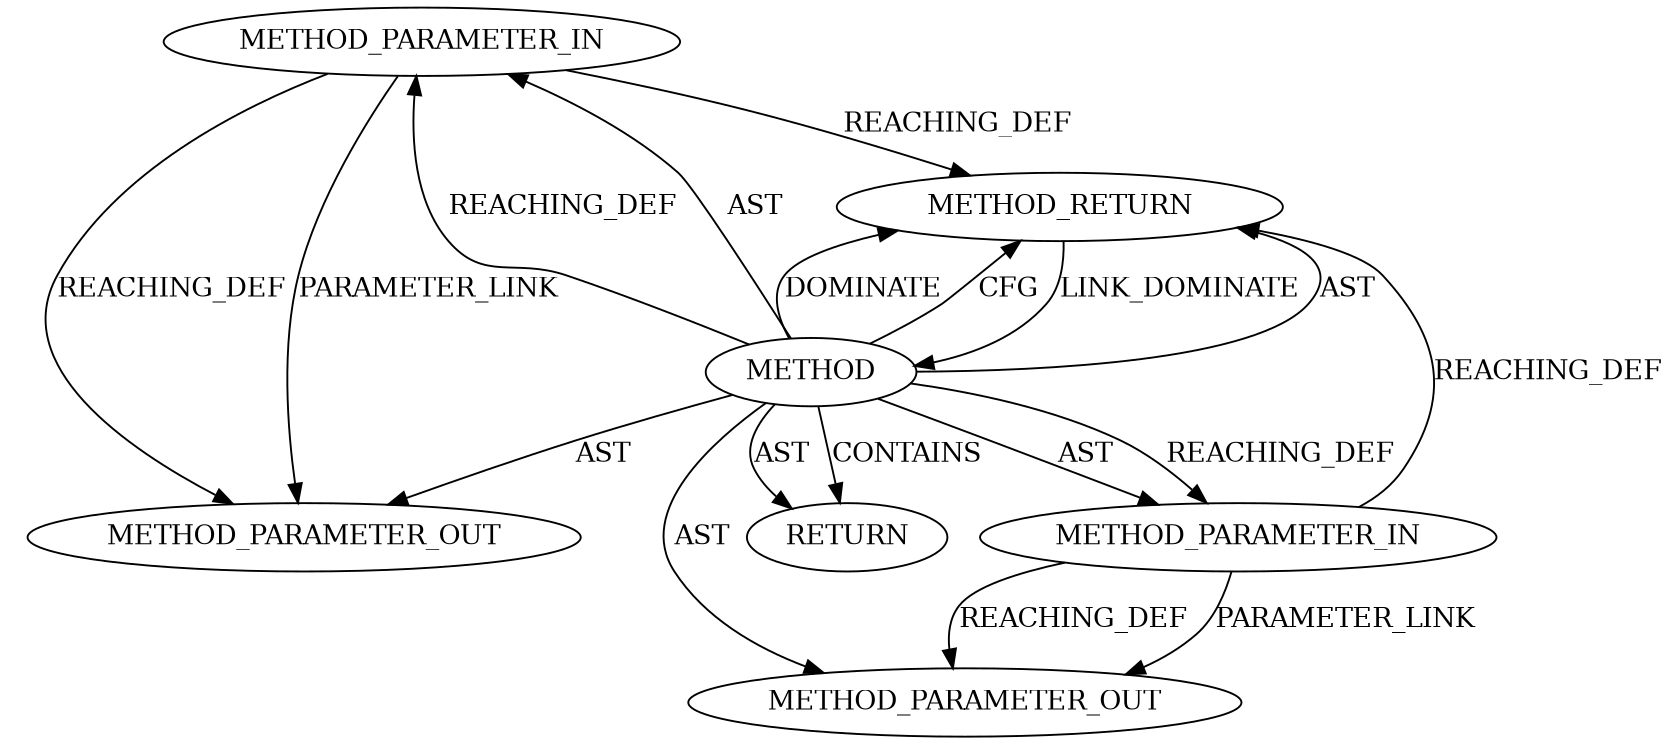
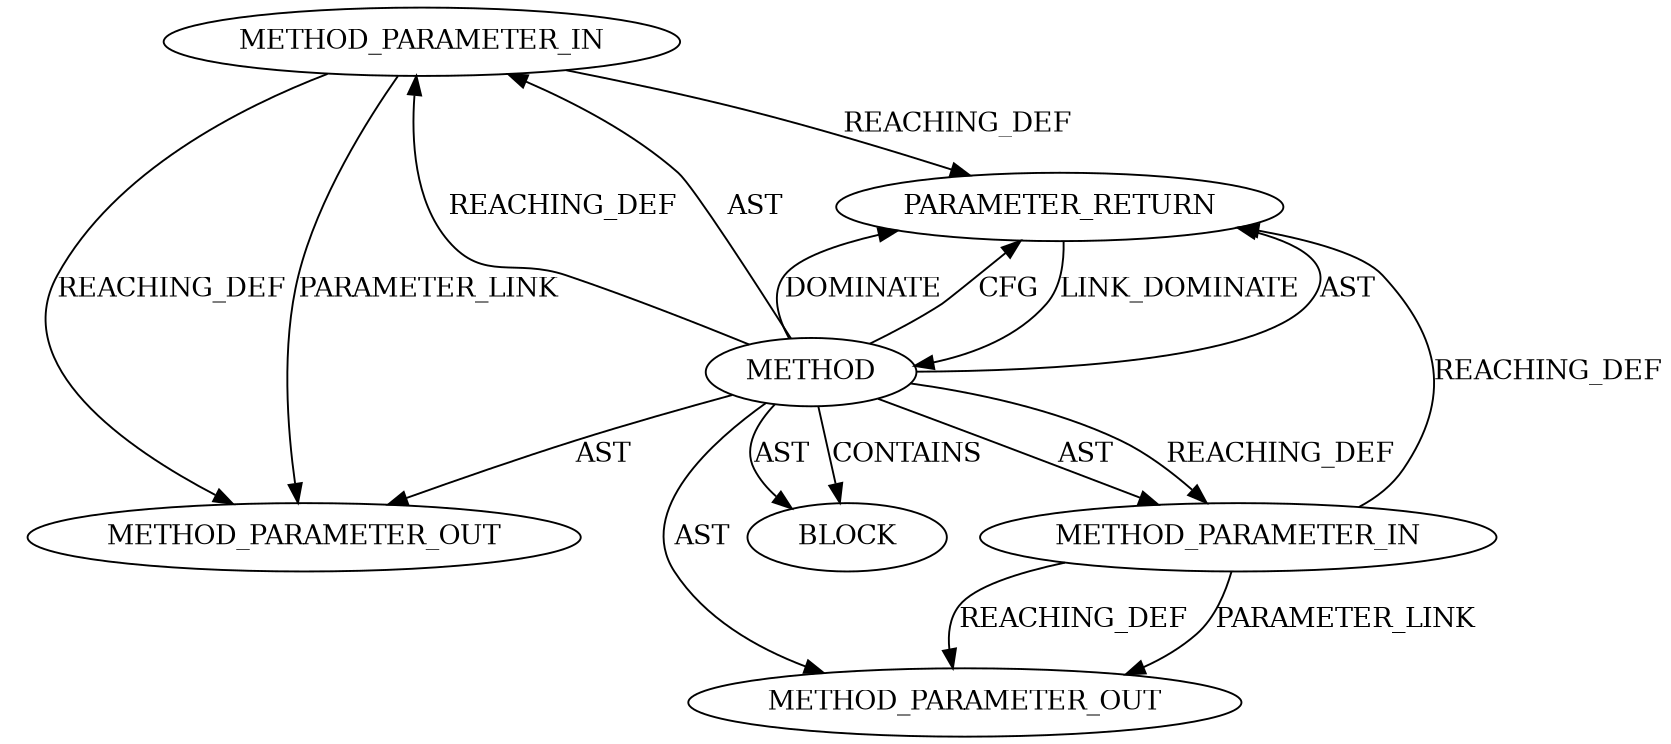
node "METHOD_RETURN": label "METHOD_RETURN" -> "PARAMETER_RETURN"
node "RETURN": label "RETURN" -> "BLOCK"
